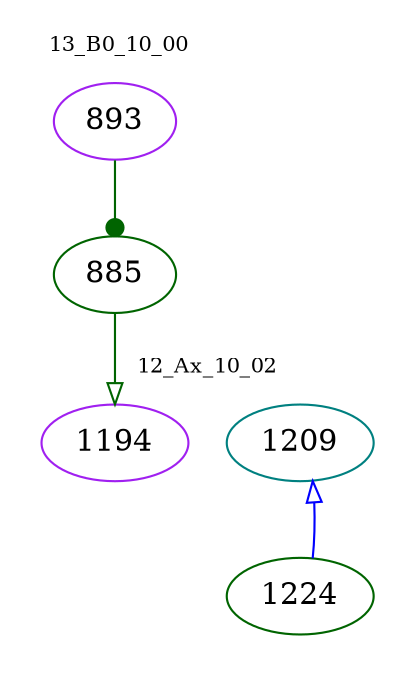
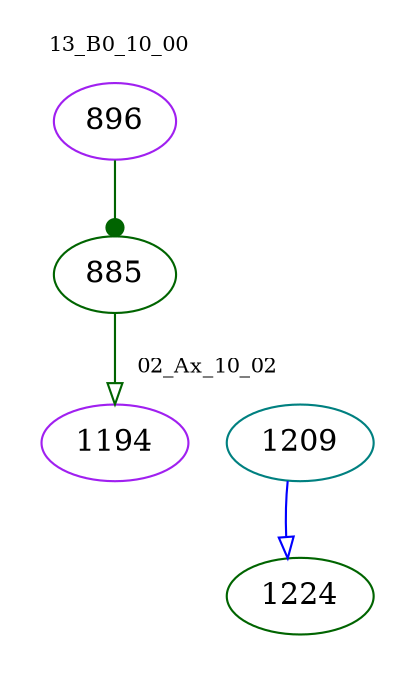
node "893": label "893" -> "896"
cluster "12_Ax_10_02": label "12_Ax_10_02" -> "02_Ax_10_02"
edge "1224" -> "1209": reversed
